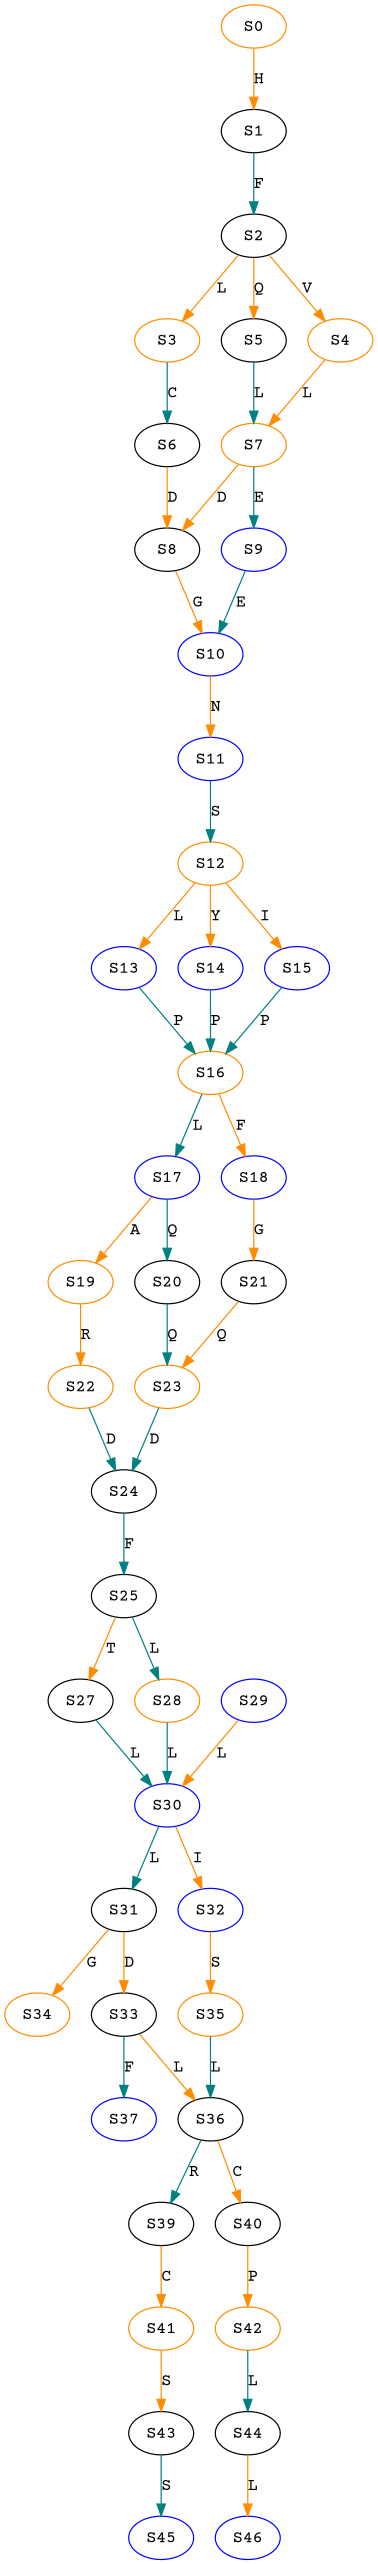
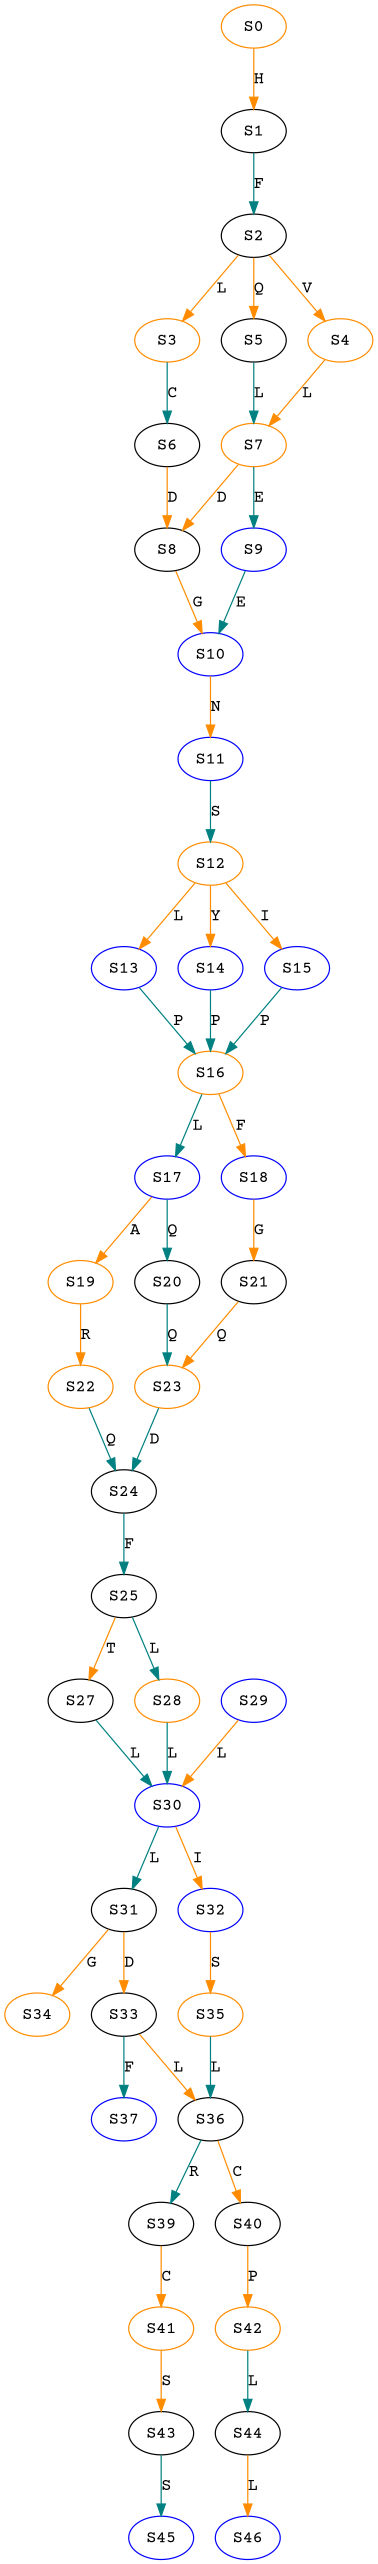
edge "S22" -> "S24": label "D" -> "Q"
